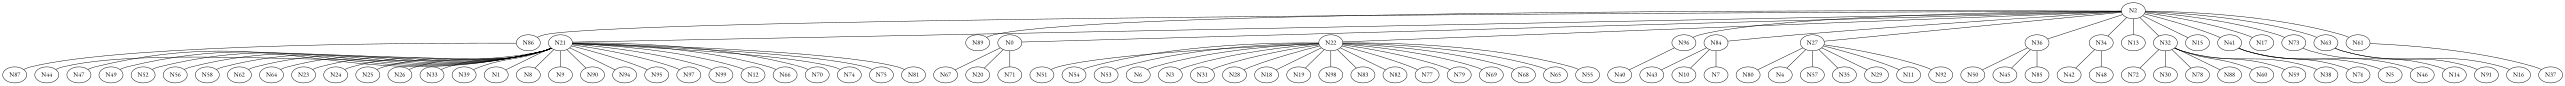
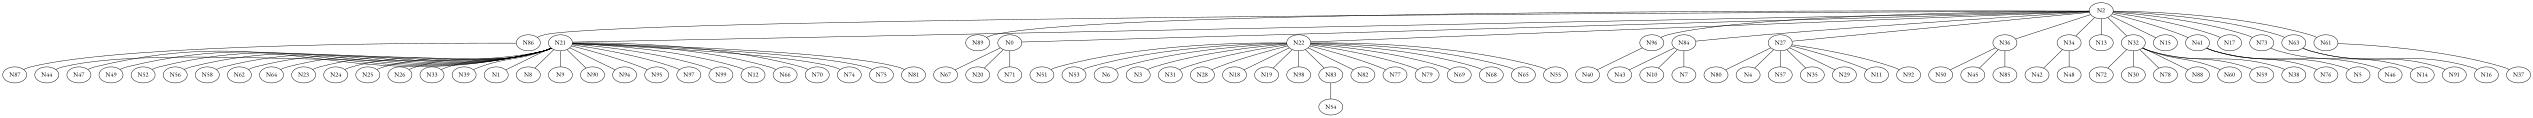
edge "N22" -- "N54": now "N83" -- "N54"
